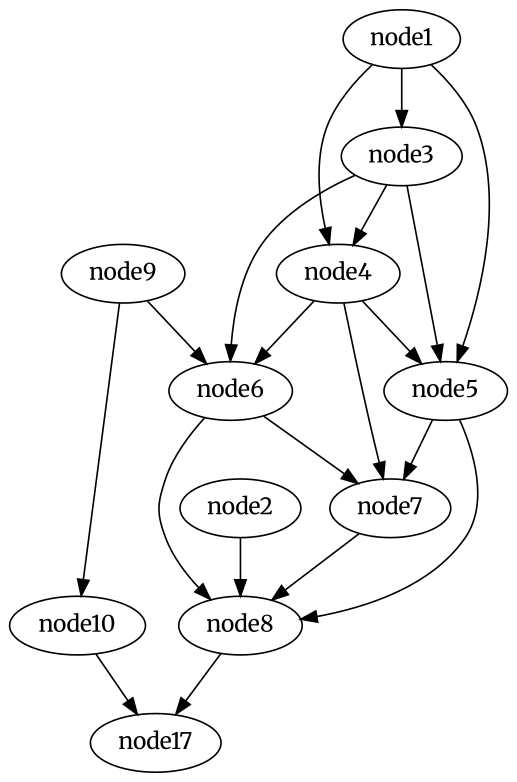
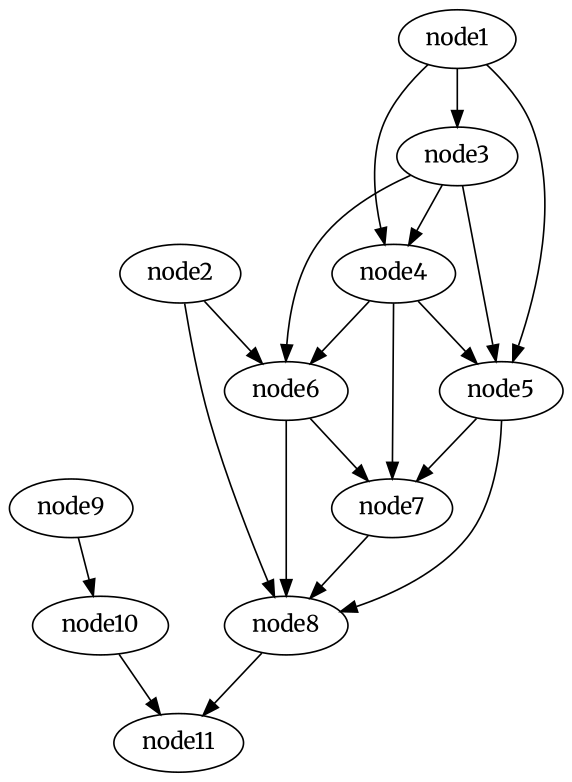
edge "node9" -> "node6": now "node2" -> "node6"
node "node17": label "node17" -> "node11"
